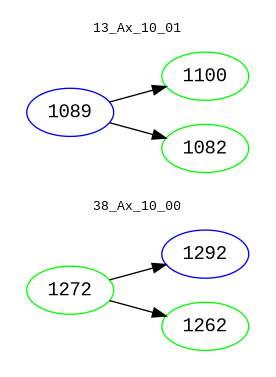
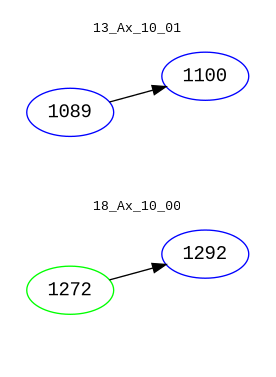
node "1100": color green -> blue
node "1082": removed
cluster "38_Ax_10_00": label "38_Ax_10_00" -> "18_Ax_10_00"
node "1262": removed
